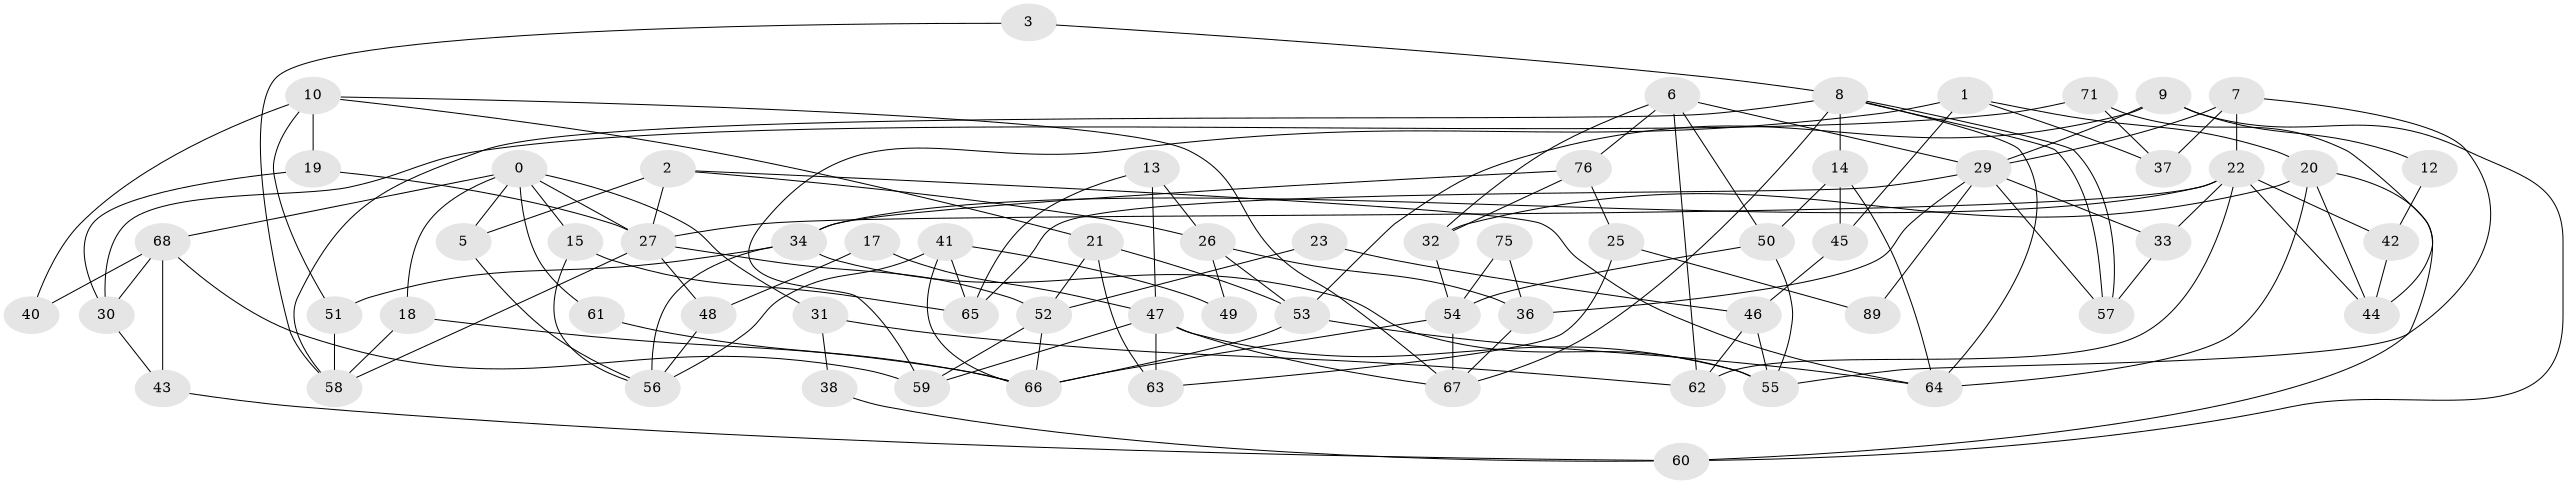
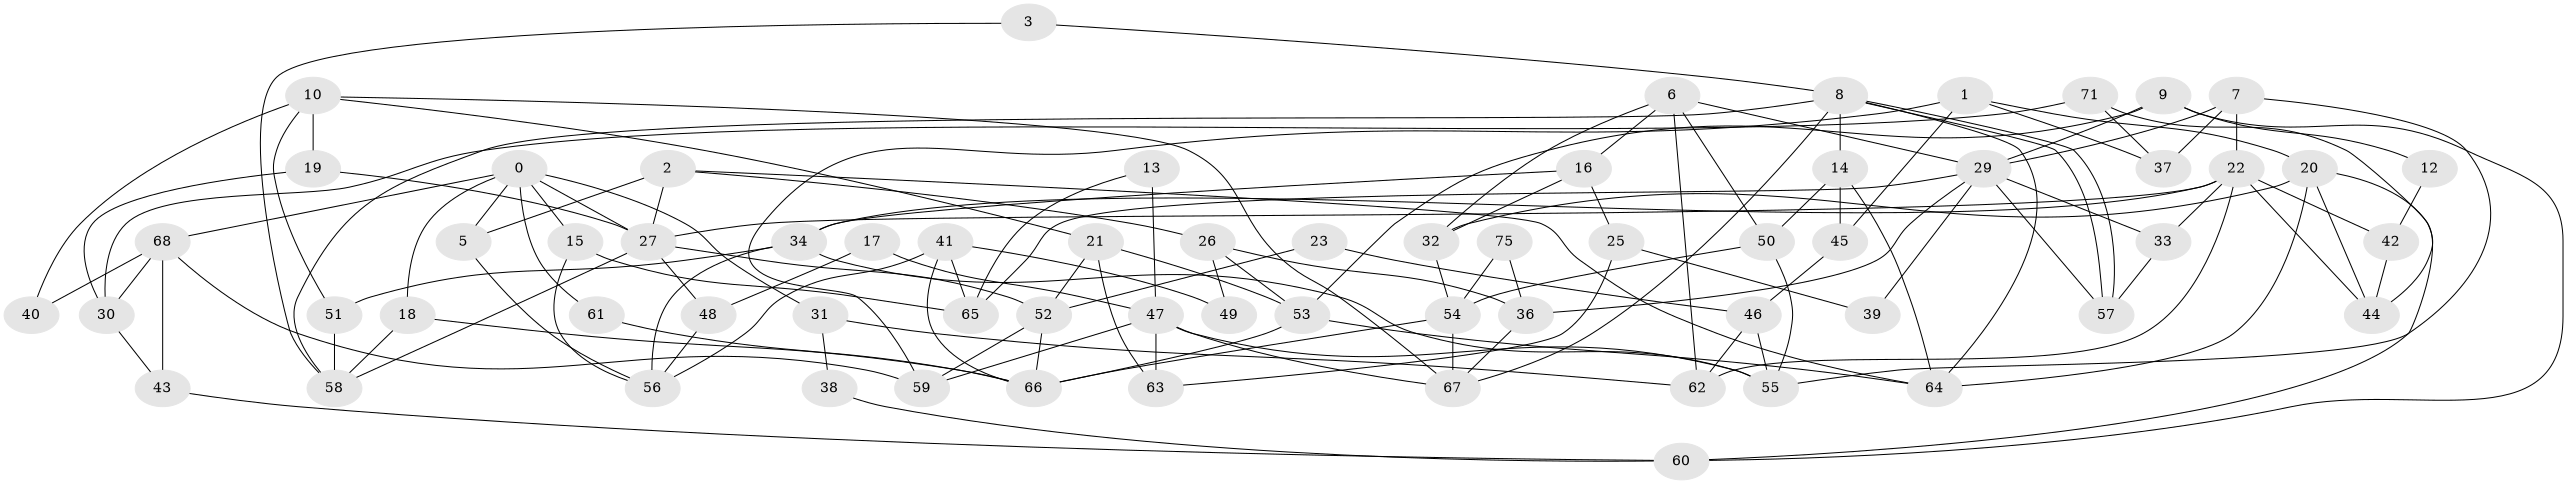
node "76": label "76" -> "16"
edge "13" -- "26": removed
node "89": label "89" -> "39"
